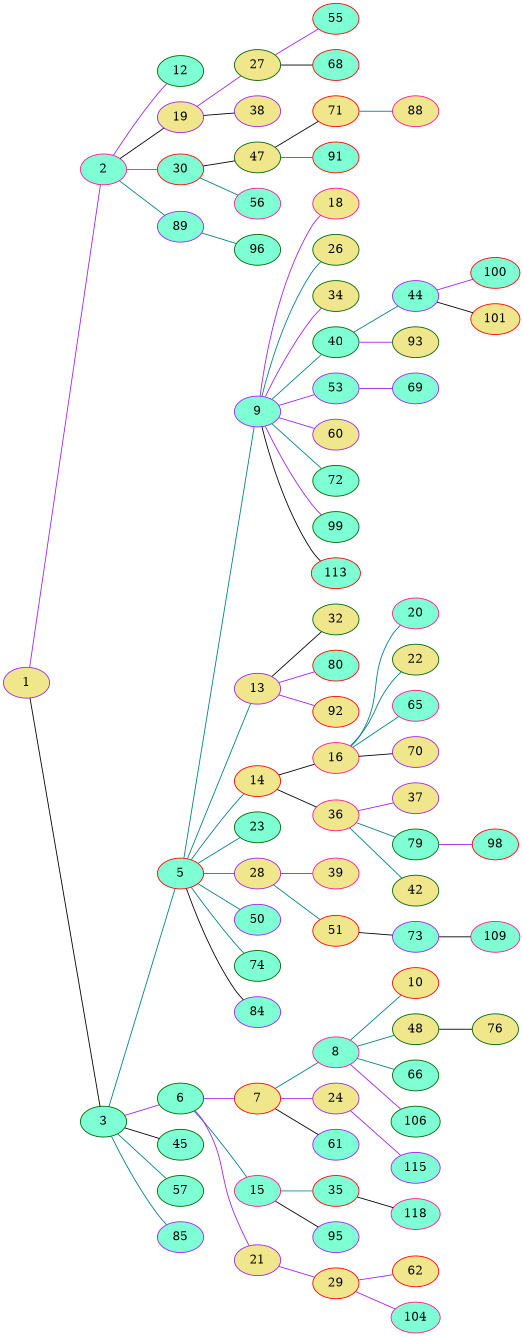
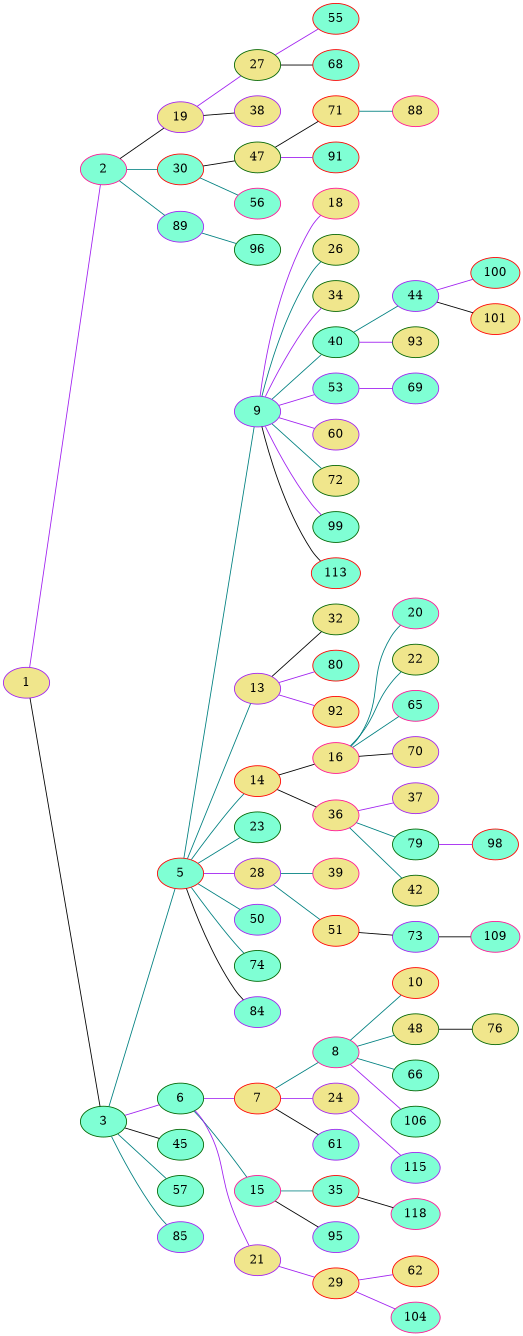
node "12": removed
node "72": fillcolor aquamarine -> khaki
